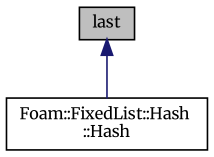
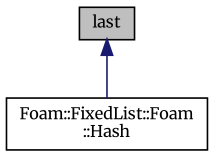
node "Foam::FixedList::Hash ::Hash": label "Foam::FixedList::Hash ::Hash" -> "Foam::FixedList::Foam ::Hash"
